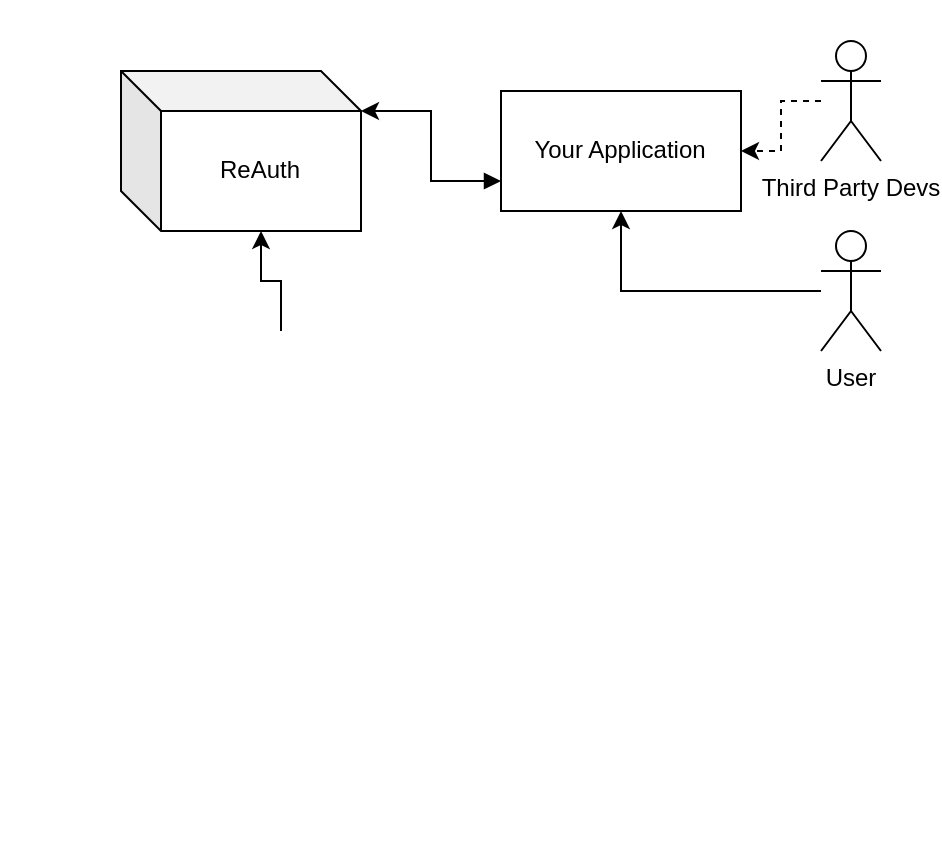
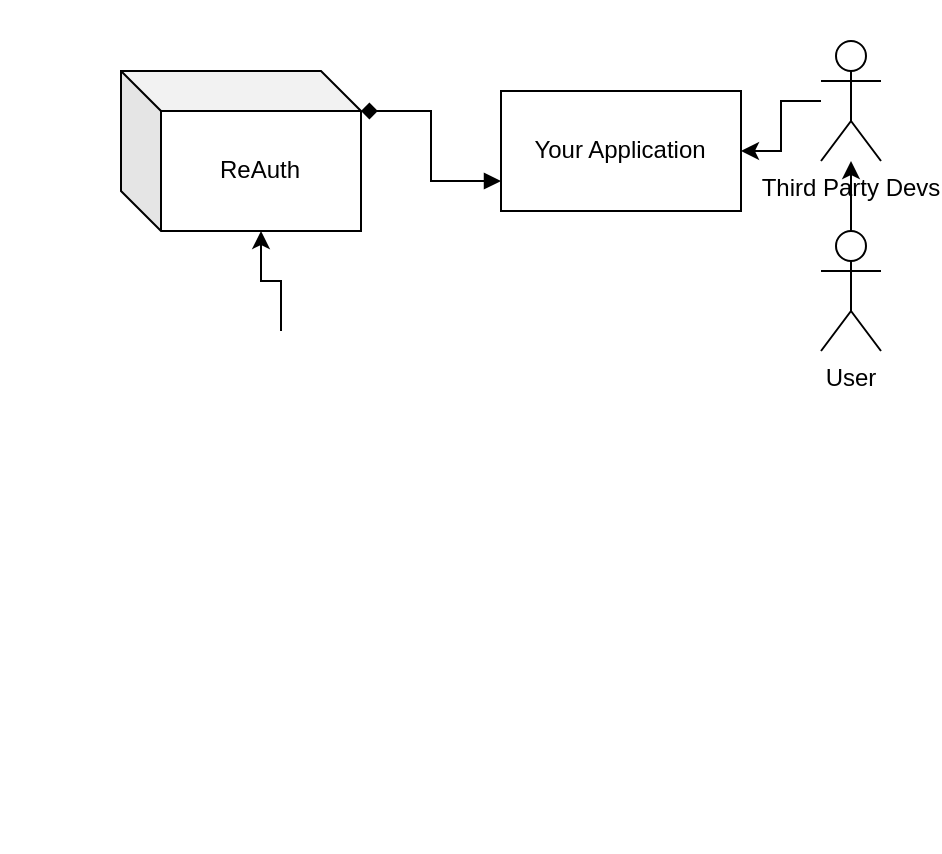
edge "ReAuth" -- "Your Application": arrowhead classic -> diamond
edge "Third Party Devs" -> "Your Application": style dashed -> solid
edge "User" -> "Your Application": now "User" -> "Third Party Devs"
